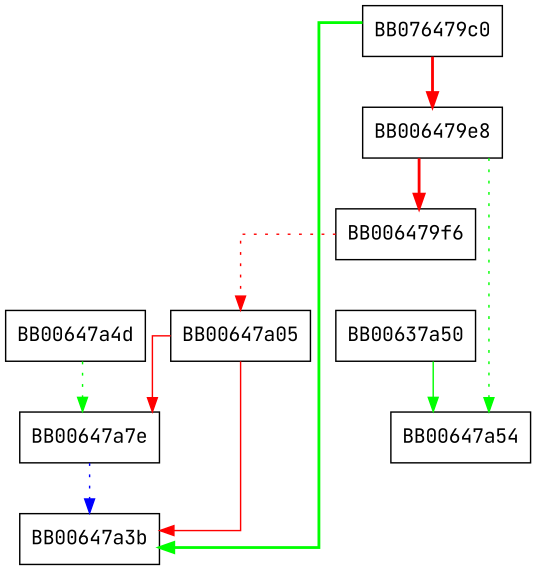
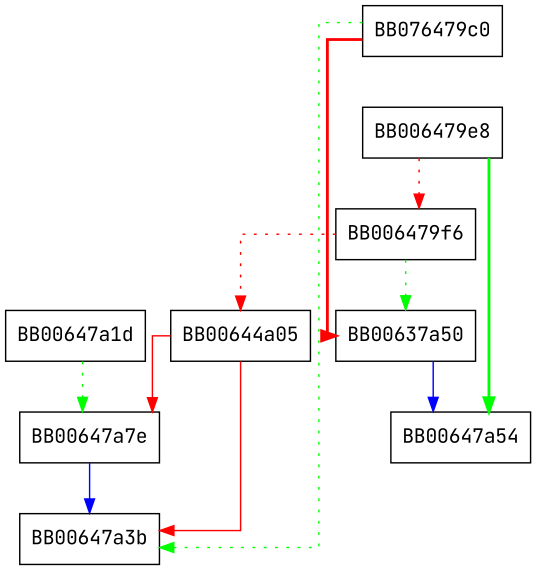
edge "BB076479c0" -> "BB006479e8": now "BB076479c0" -> "BB00637a50"
edge "BB006479e8" -> "BB006479f6": style bold -> dotted
edge "BB006479f6" -> "BB00637a50": added
edge "BB006479e8" -> "BB00647a54": style dotted -> bold
node "BB00647a4d": label "BB00647a4d" -> "BB00647a1d"
node "BB00647a05": label "BB00647a05" -> "BB00644a05"
edge "BB076479c0" -> "BB00647a3b": style bold -> dotted
edge "BB00637a50" -> "BB00647a54": color green -> blue
edge "BB00647a7e" -> "BB00647a3b": style dotted -> solid
